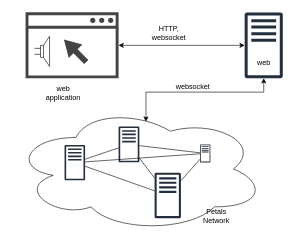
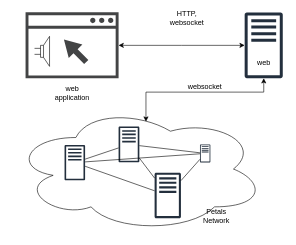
node "HTTP, websocket": moved (169, 33) -> (187, 18)
node "websocket": moved (193, 87) -> (205, 87)
node "web application": moved (63, 93) -> (72, 93)
